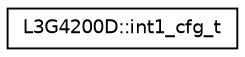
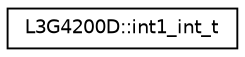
node "L3G4200D::int1_cfg_t": label "L3G4200D::int1_cfg_t" -> "L3G4200D::int1_int_t"
